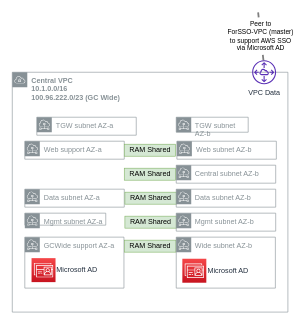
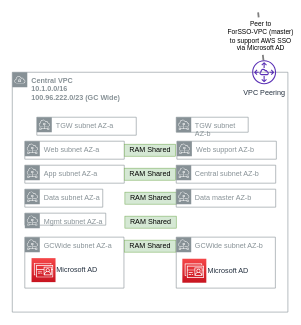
node "VPC Data": label "VPC Data" -> "VPC Peering"
node "Web support AZ-a": label "Web support AZ-a" -> "Web subnet AZ-a"
node "Web subnet AZ-b": label "Web subnet AZ-b" -> "Web support AZ-b"
node "App subnet AZ-a": added
node "Data subnet AZ-a": size 100x18 -> 78x18
node "Data subnet AZ-b": label "Data subnet AZ-b" -> "Data master AZ-b"
node "Mgmt subnet AZ-b": removed
node "GCWide support AZ-a": label "GCWide support AZ-a" -> "GCWide subnet AZ-a"
node "Wide subnet AZ-b": label "Wide subnet AZ-b" -> "GCWide subnet AZ-b"
